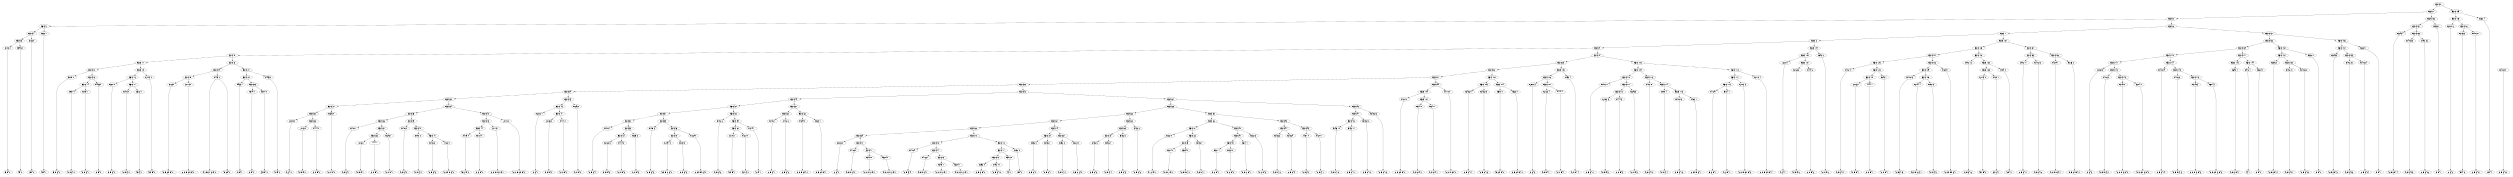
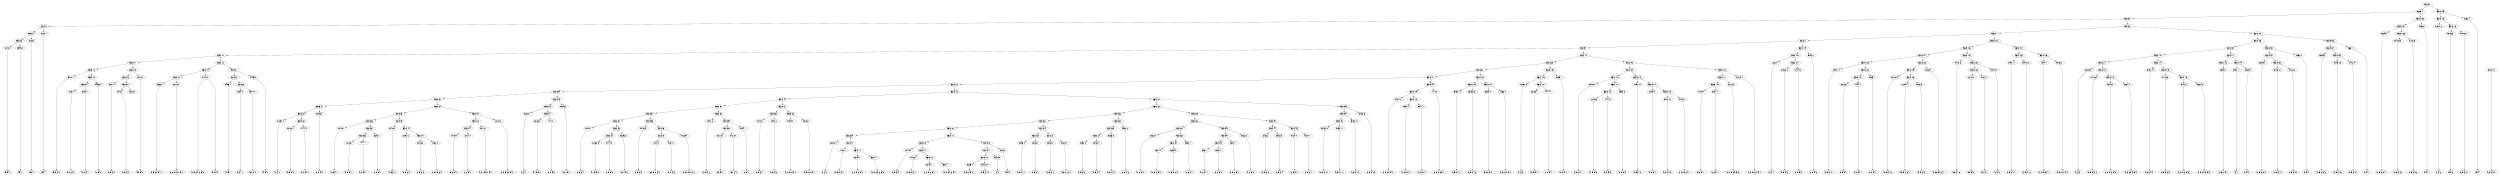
node "[E  A](0)": removed
